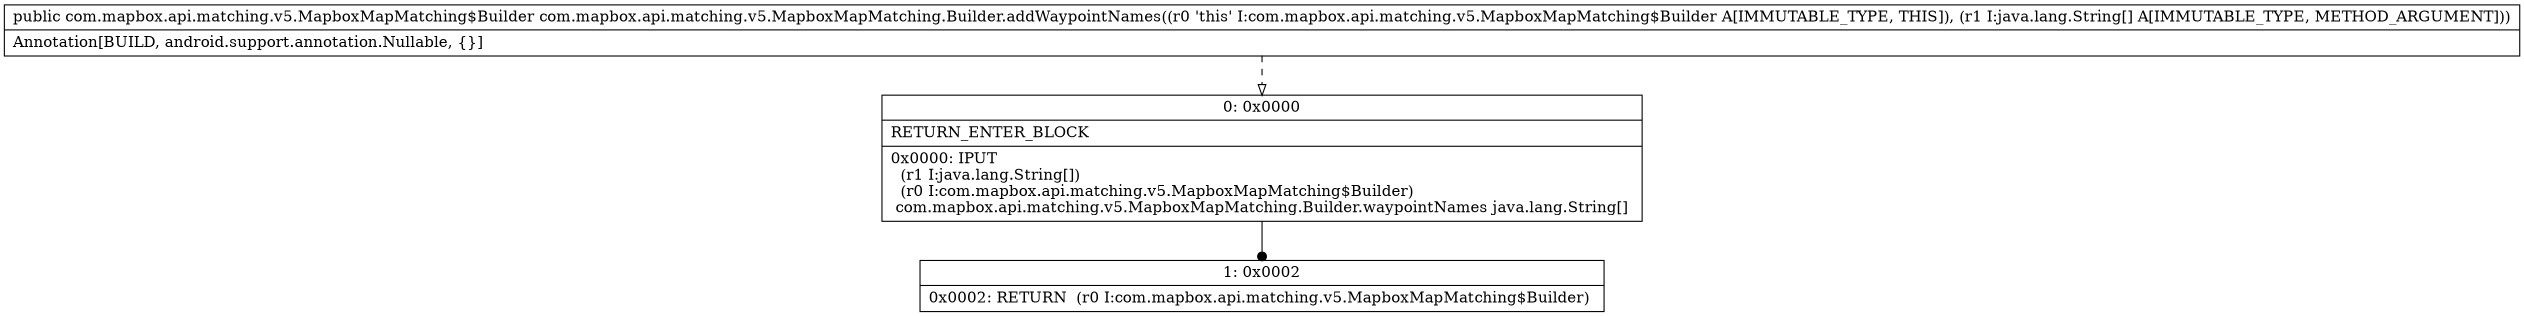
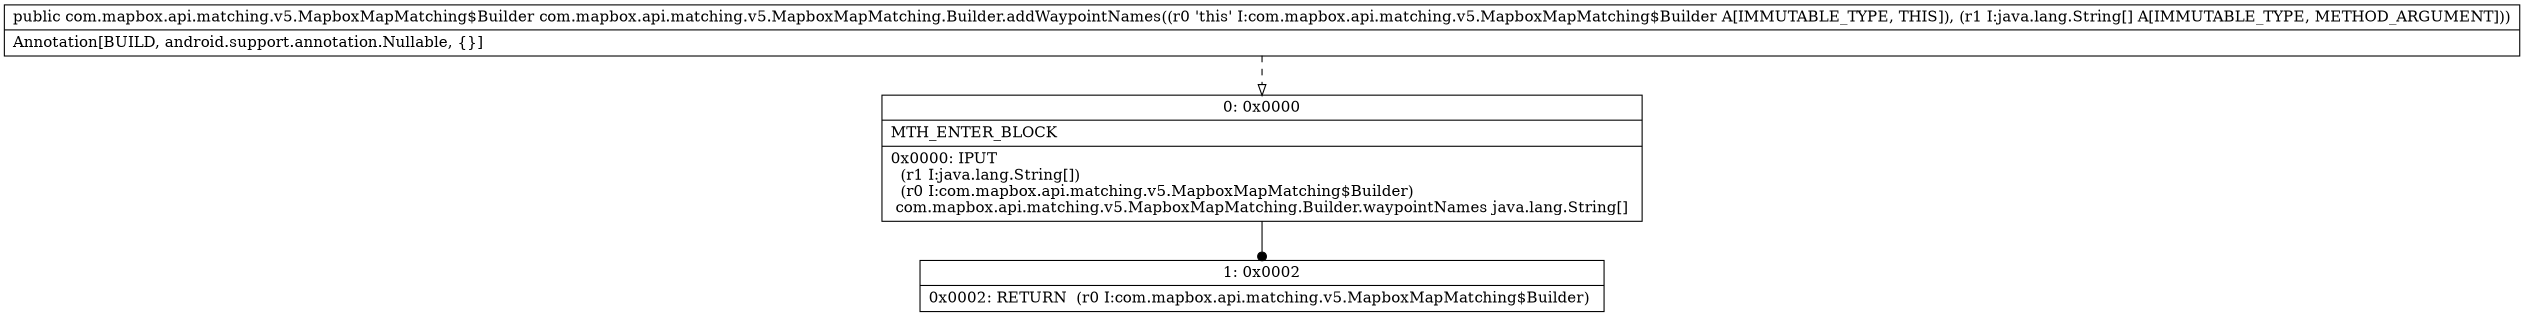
node "0: 0x0000": text "RETURN_ENTER_BLOCK" -> "MTH_ENTER_BLOCK"
